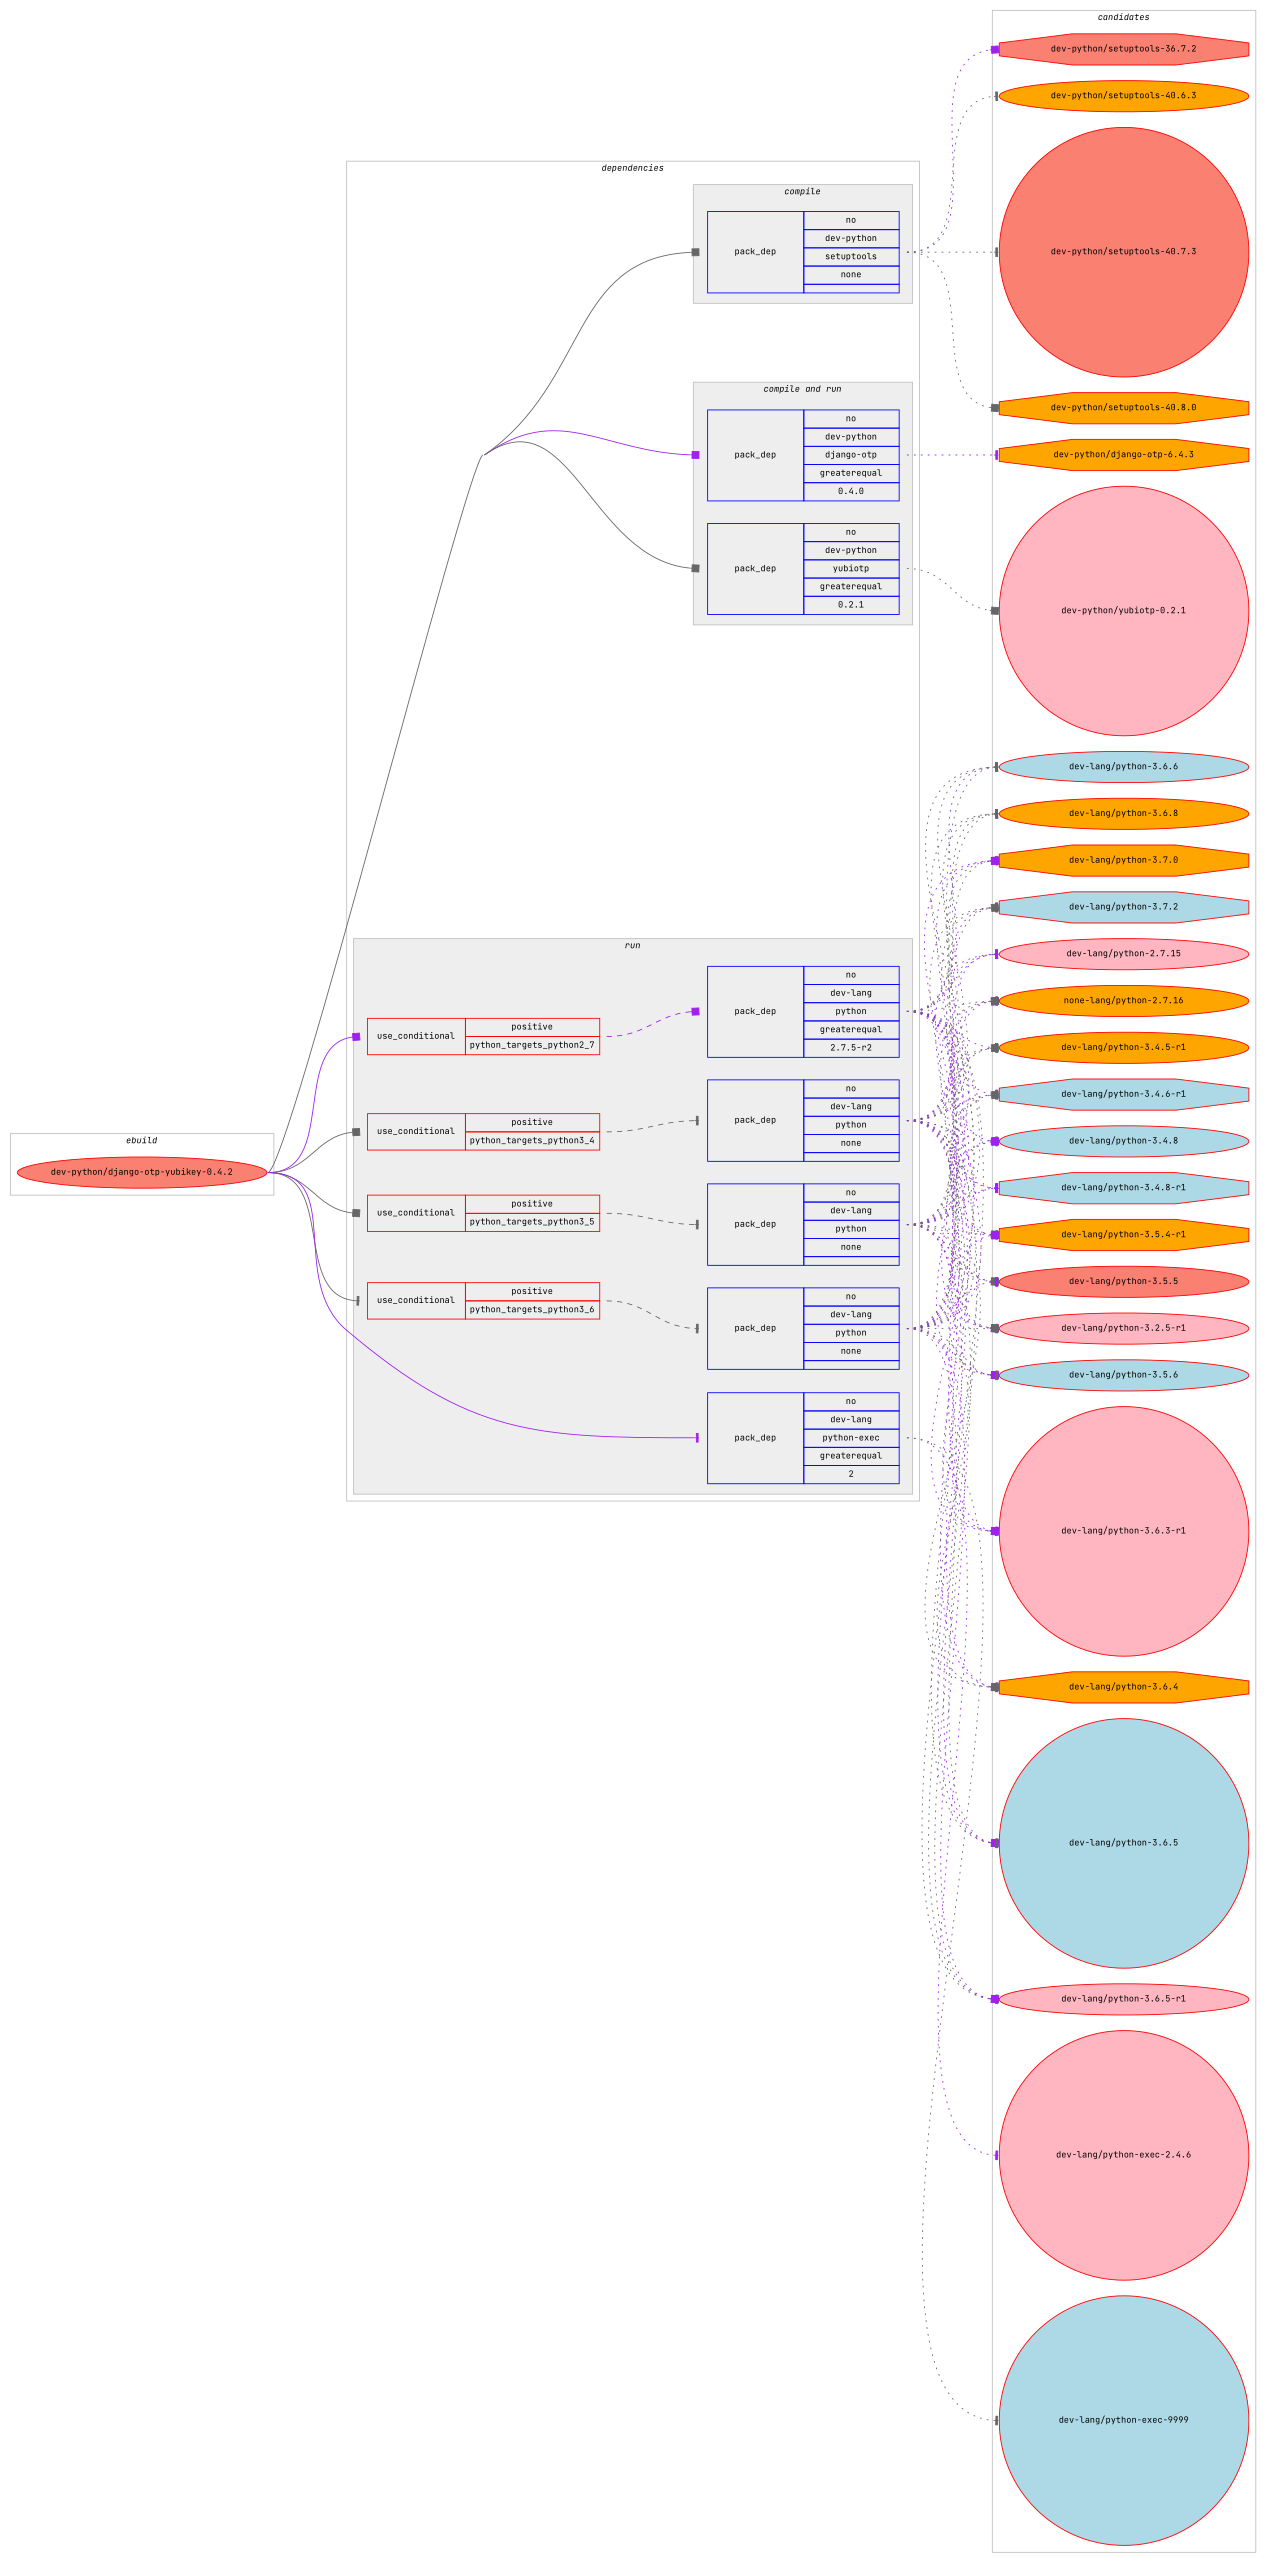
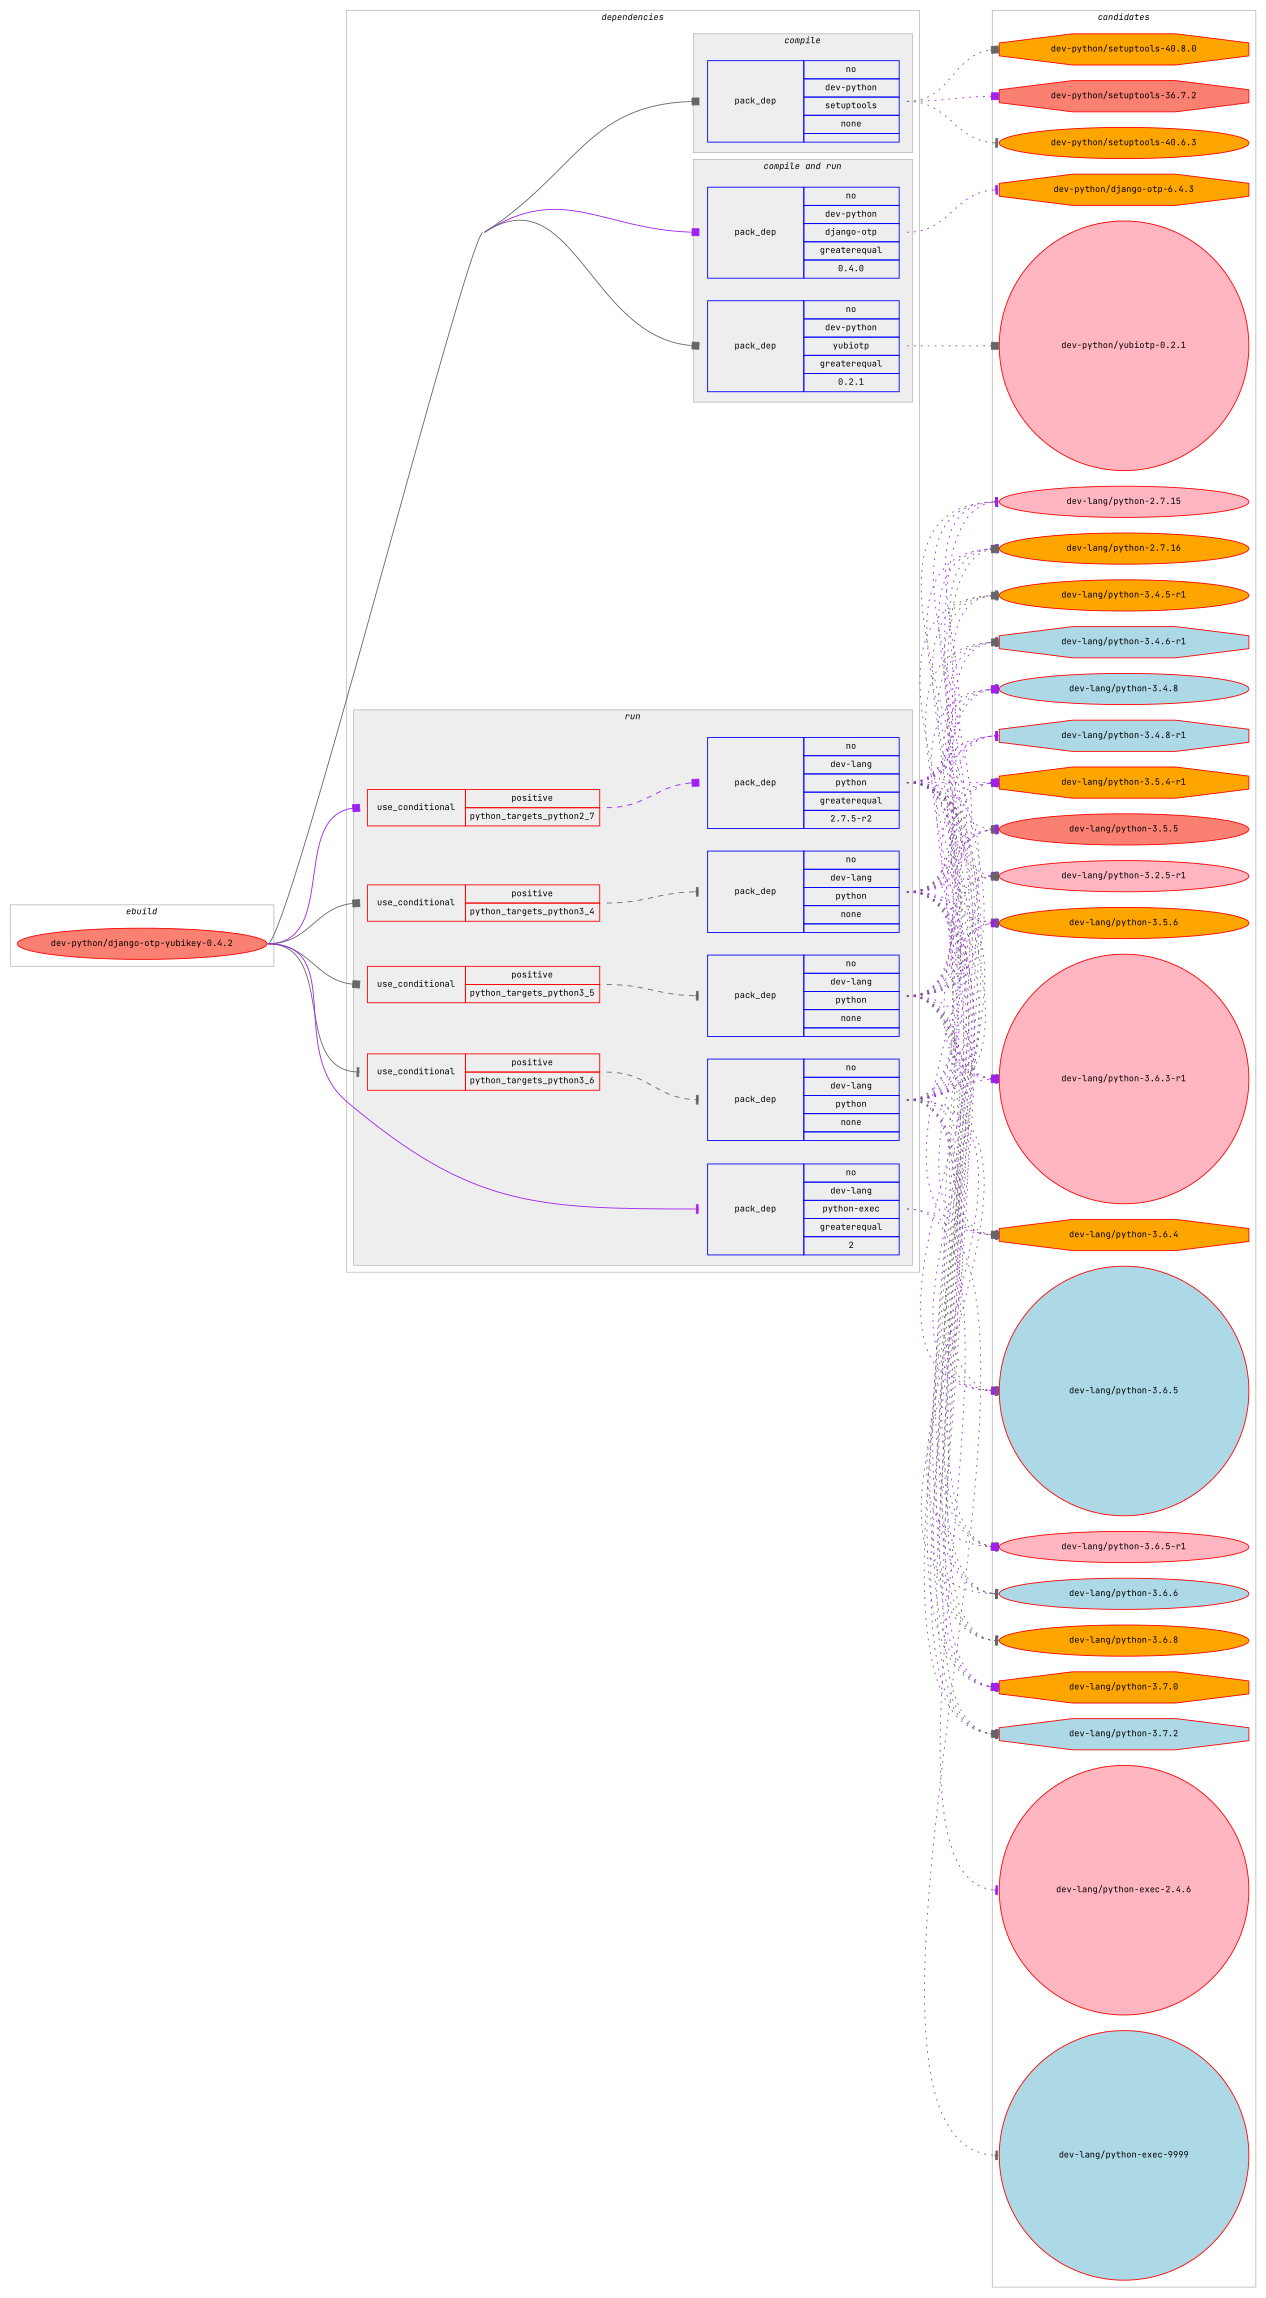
node "dev-python/setuptools-40.7.3": removed
node "none-lang/python-2.7.16": label "none-lang/python-2.7.16" -> "dev-lang/python-2.7.16"
node "dev-lang/python-3.5.6": fillcolor lightblue -> orange
